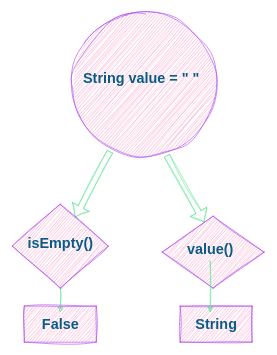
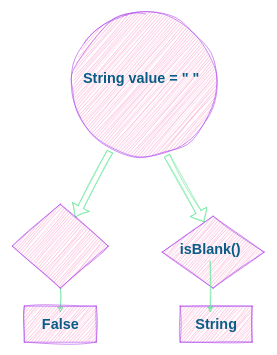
node "isEmpty()": removed
node "value()": label "value()" -> "isBlank()"
